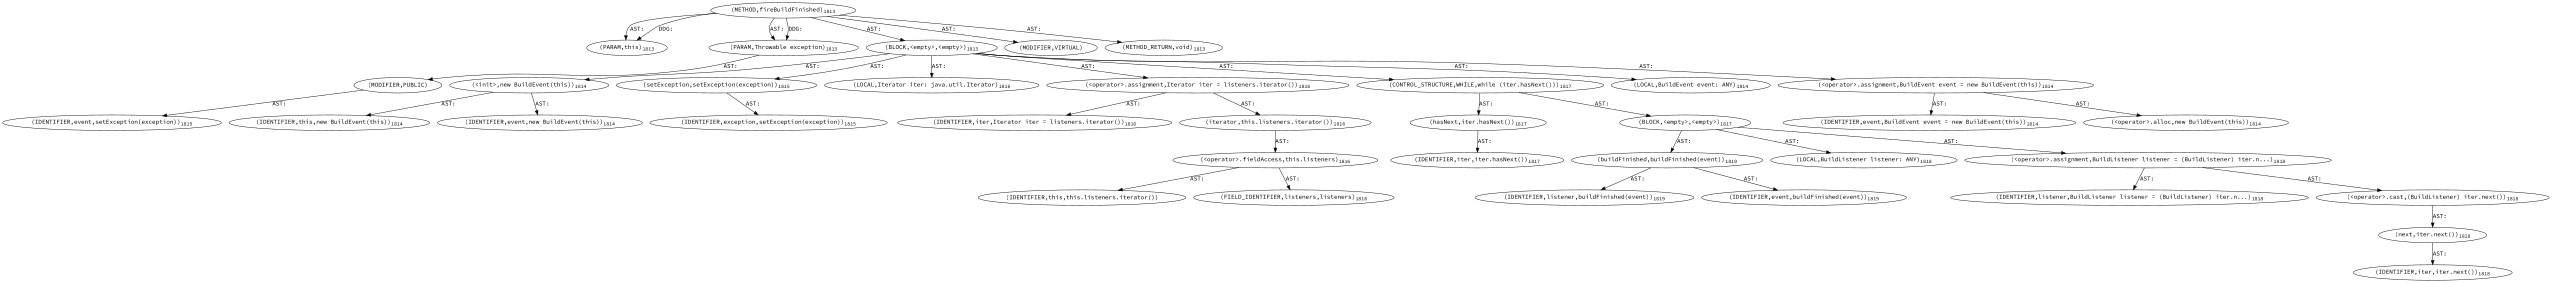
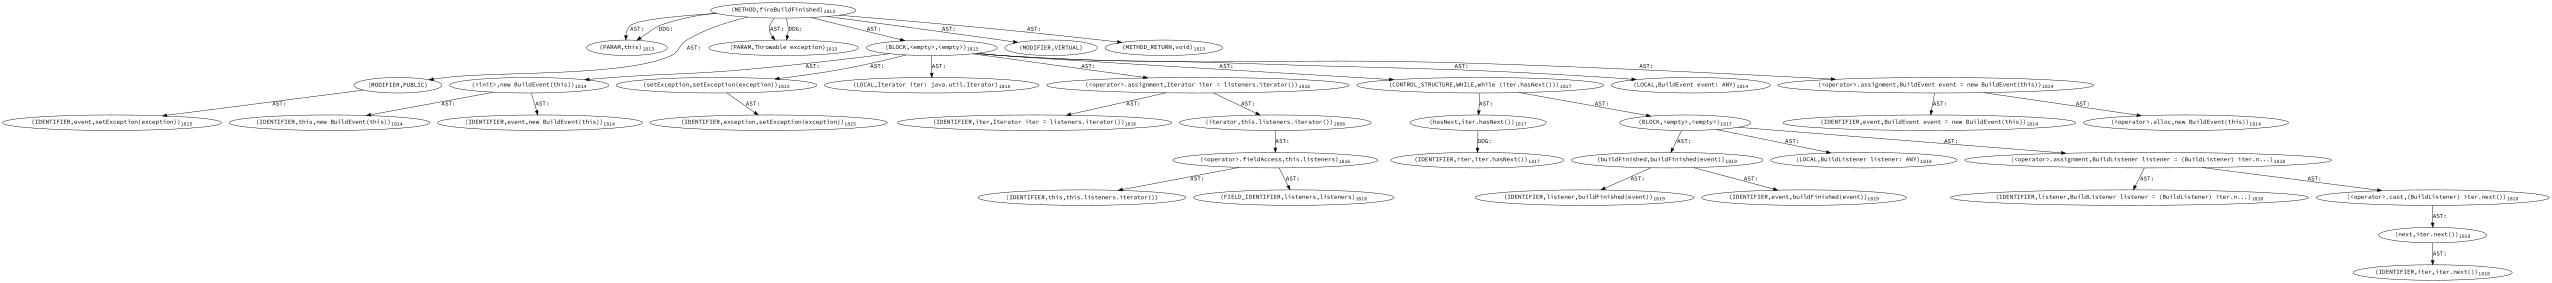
edge "(PARAM,Throwable exception)" -> "(MODIFIER,PUBLIC)": now "(METHOD,fireBuildFinished)" -> "(MODIFIER,PUBLIC)"
node "(iterator,this.listeners.iterator())": text "1816" -> "1856"
edge "(hasNext,iter.hasNext())" -> "(IDENTIFIER,iter,iter.hasNext())": label "AST: " -> "DDG: "
